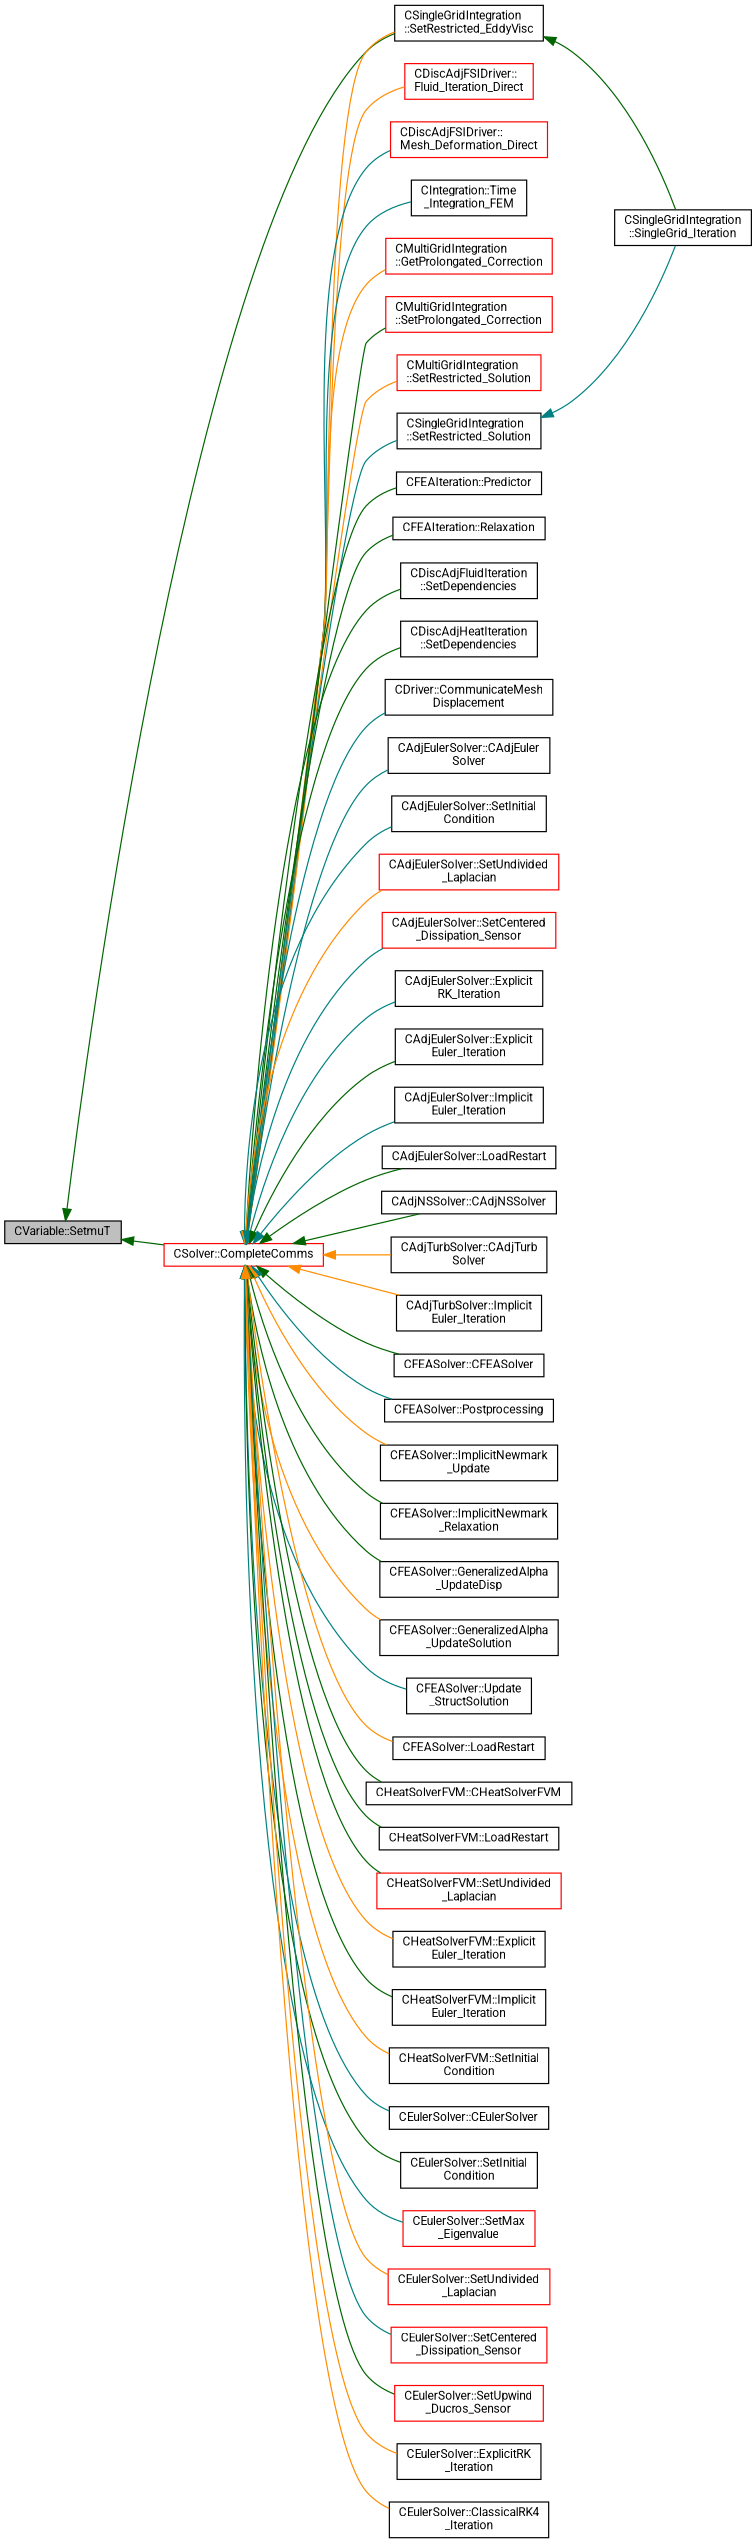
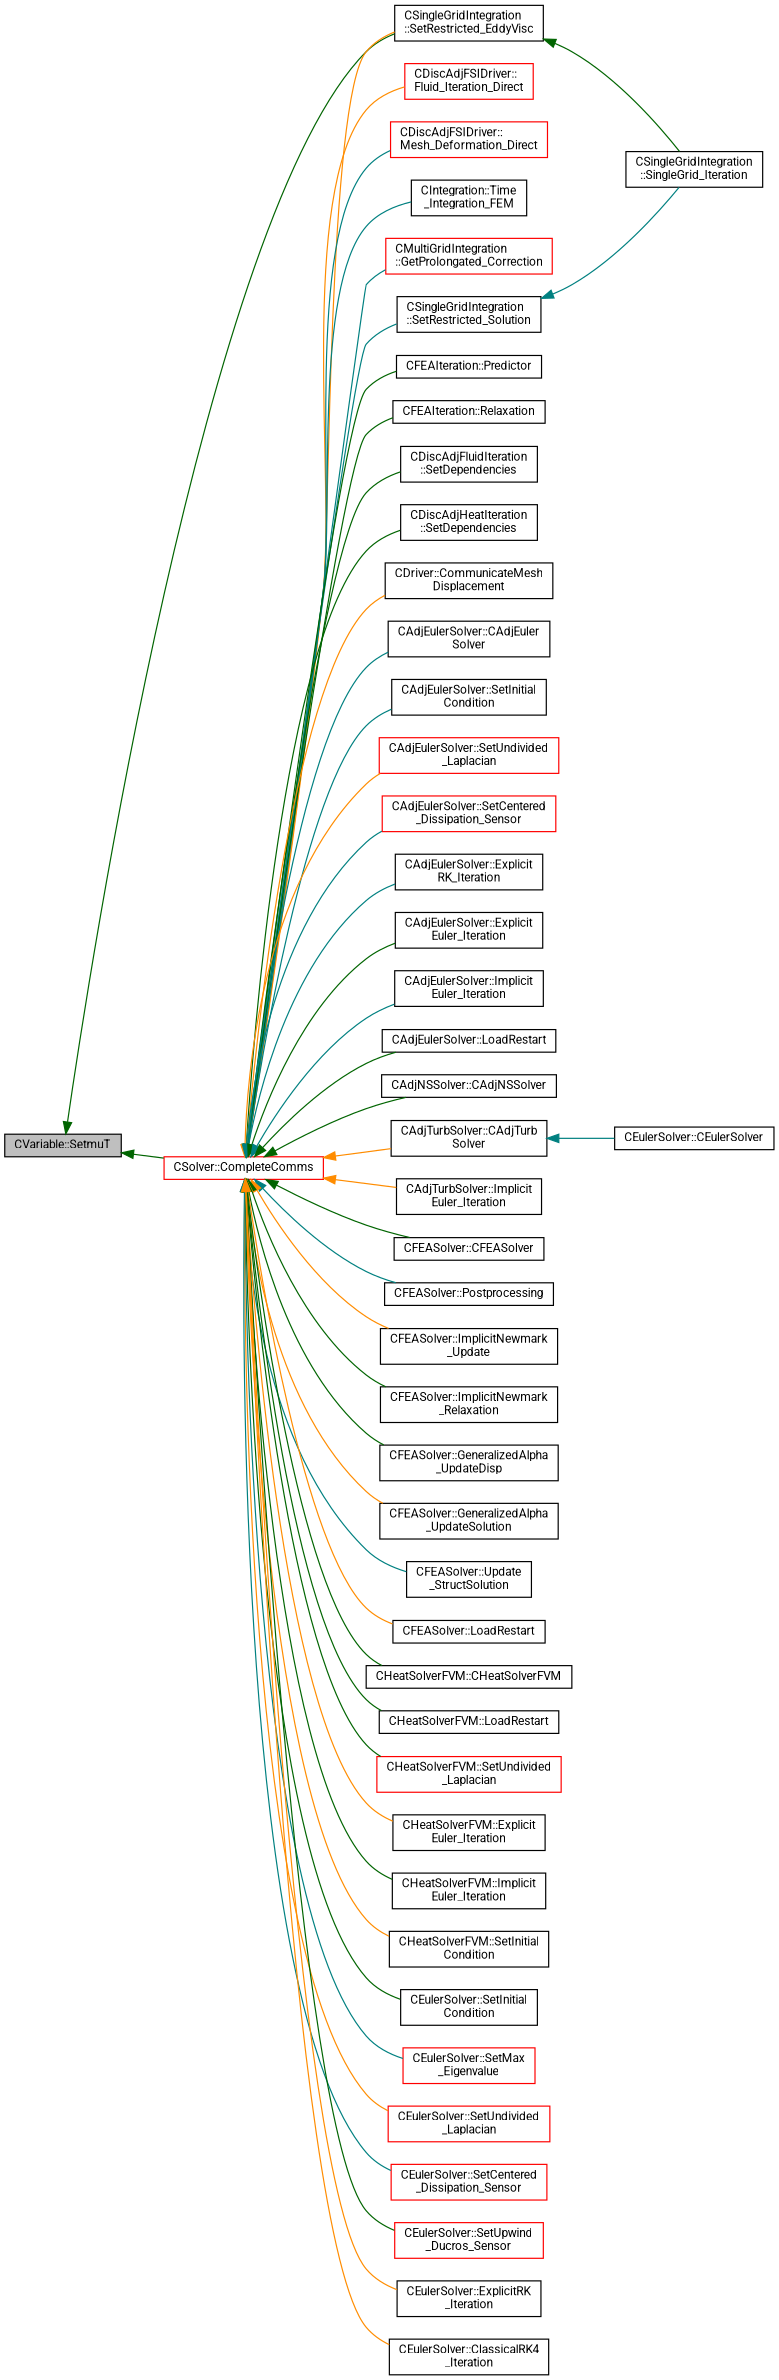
node "CMultiGridIntegration ::SetProlongated_Correction": removed
node "CMultiGridIntegration ::SetRestricted_Solution": removed
edge "CMultiGridIntegration ::GetProlongated_Correction" -> "CSolver::CompleteComms": color darkorange -> teal
edge "CDriver::CommunicateMesh Displacement" -> "CSolver::CompleteComms": color teal -> darkorange
edge "CEulerSolver::CEulerSolver" -> "CSolver::CompleteComms": now "CEulerSolver::CEulerSolver" -> "CAdjTurbSolver::CAdjTurb Solver"
